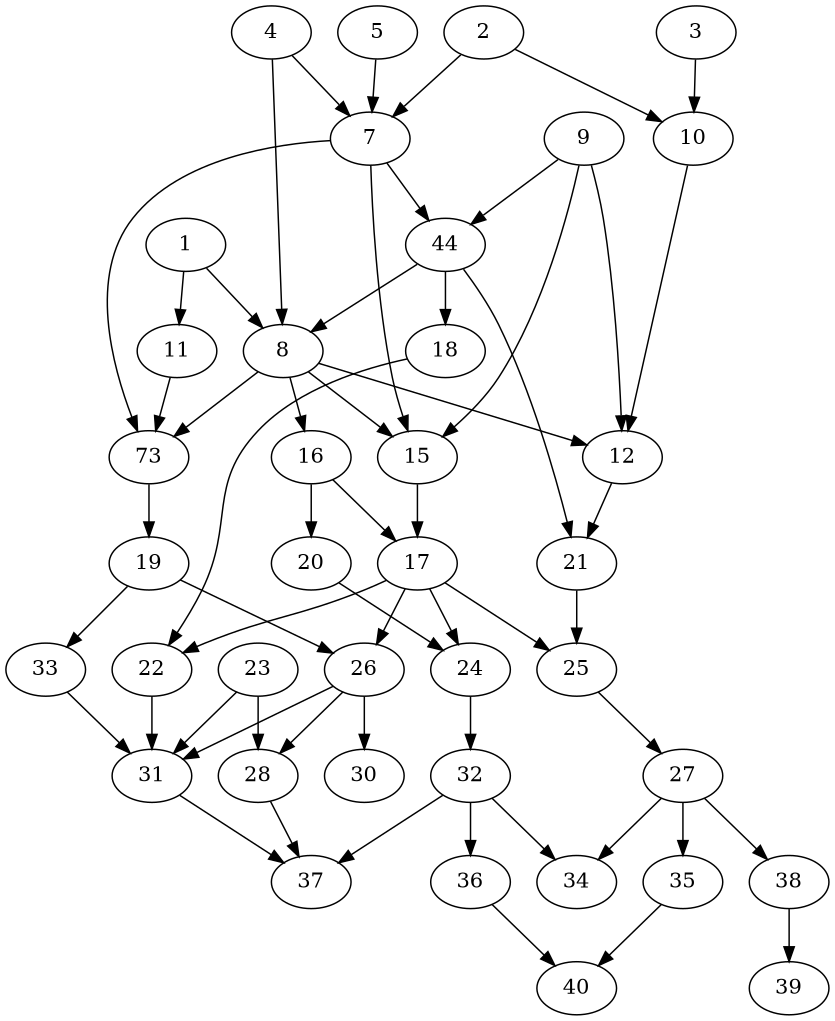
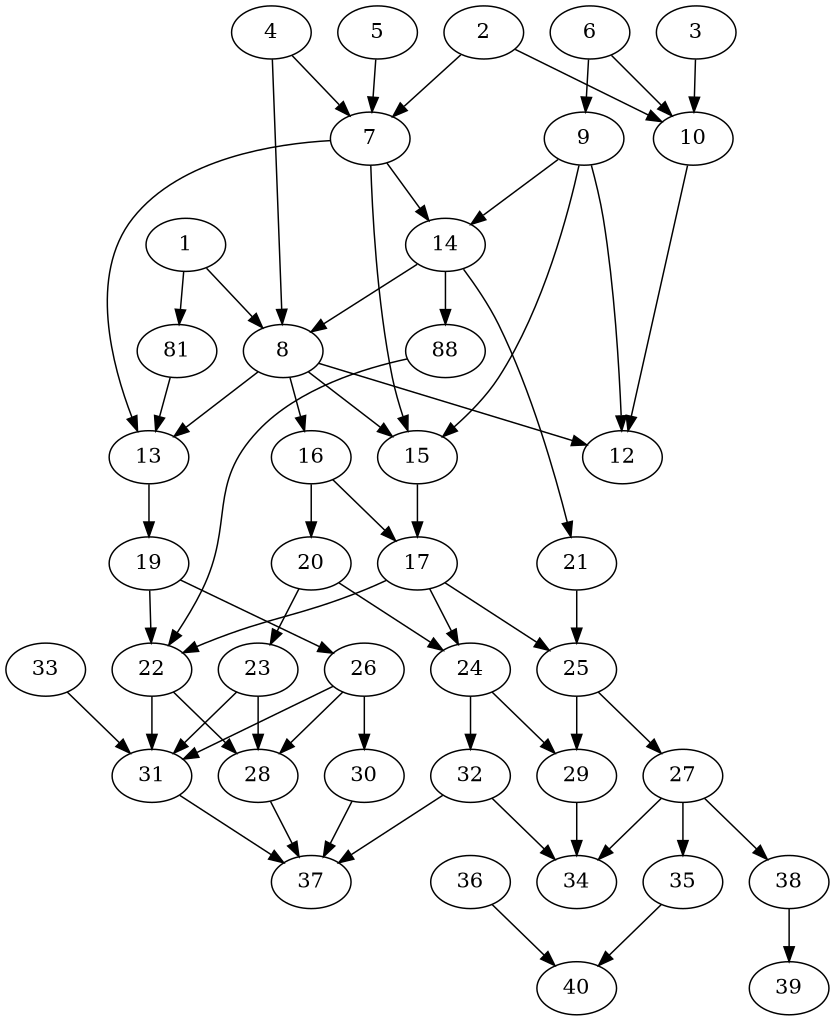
node "6": added
node "44": label "44" -> "14"
node "11": label "11" -> "81"
node "18": label "18" -> "88"
node "73": label "73" -> "13"
edge "12" -> "21": removed
edge "20" -> "23": added
edge "17" -> "26": removed
edge "19" -> "33": now "19" -> "22"
edge "22" -> "28": added
node "29": added
edge "30" -> "37": added
edge "32" -> "36": removed
